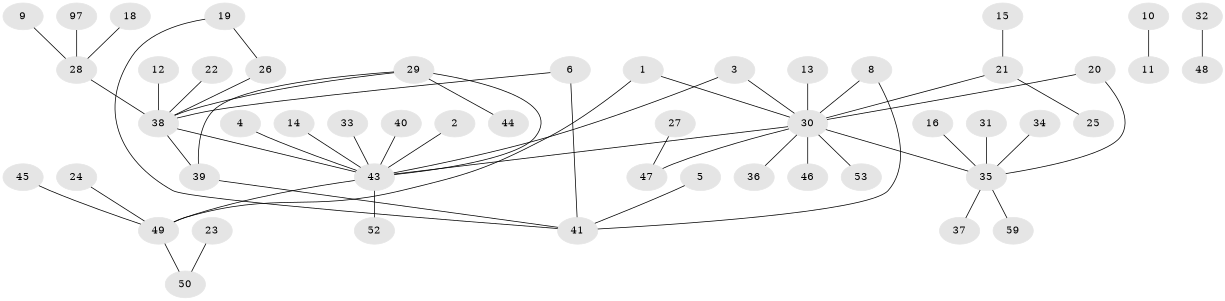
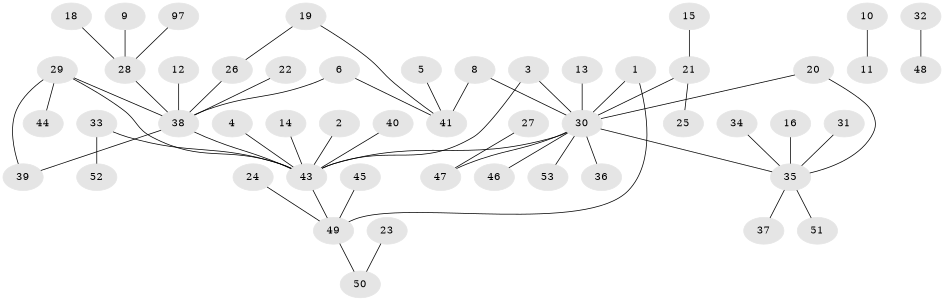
edge "39" -- "41": removed
edge "43" -- "52": now "33" -- "52"
node "59": label "59" -> "51"
